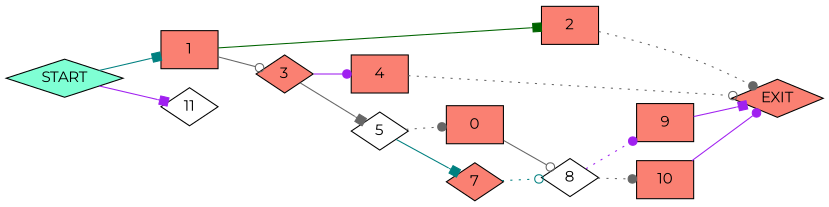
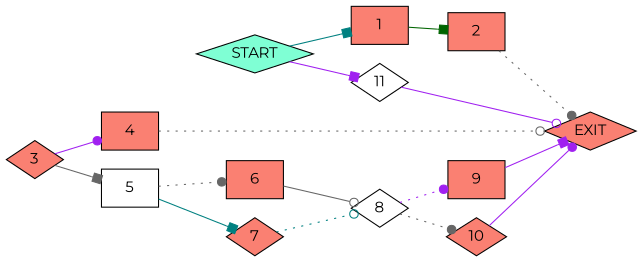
edge "1" -> "3": removed
edge "11" -> "EXIT": added
node "0": label "0" -> "6"
node "5": shape diamond -> box
node "10": shape box -> diamond
